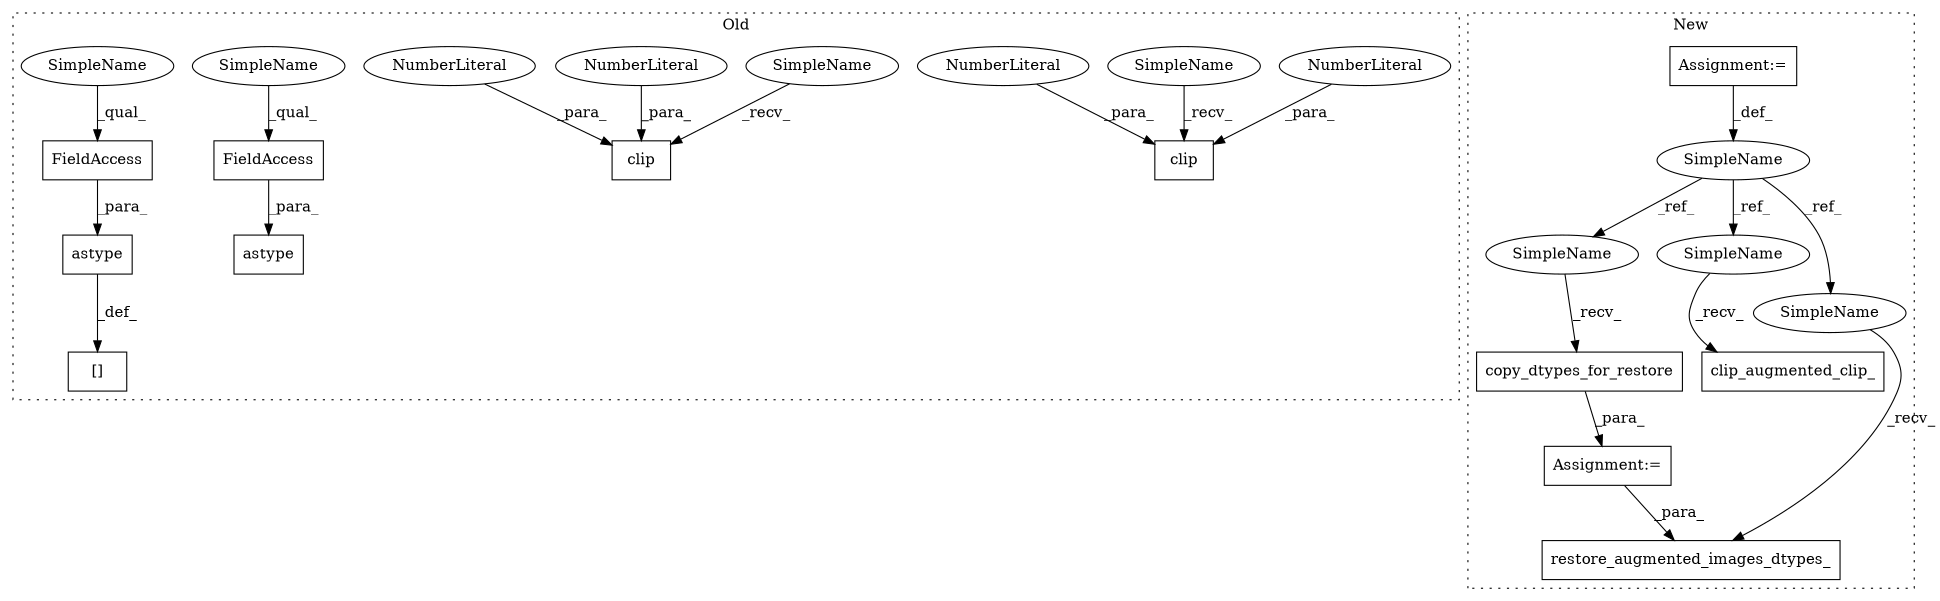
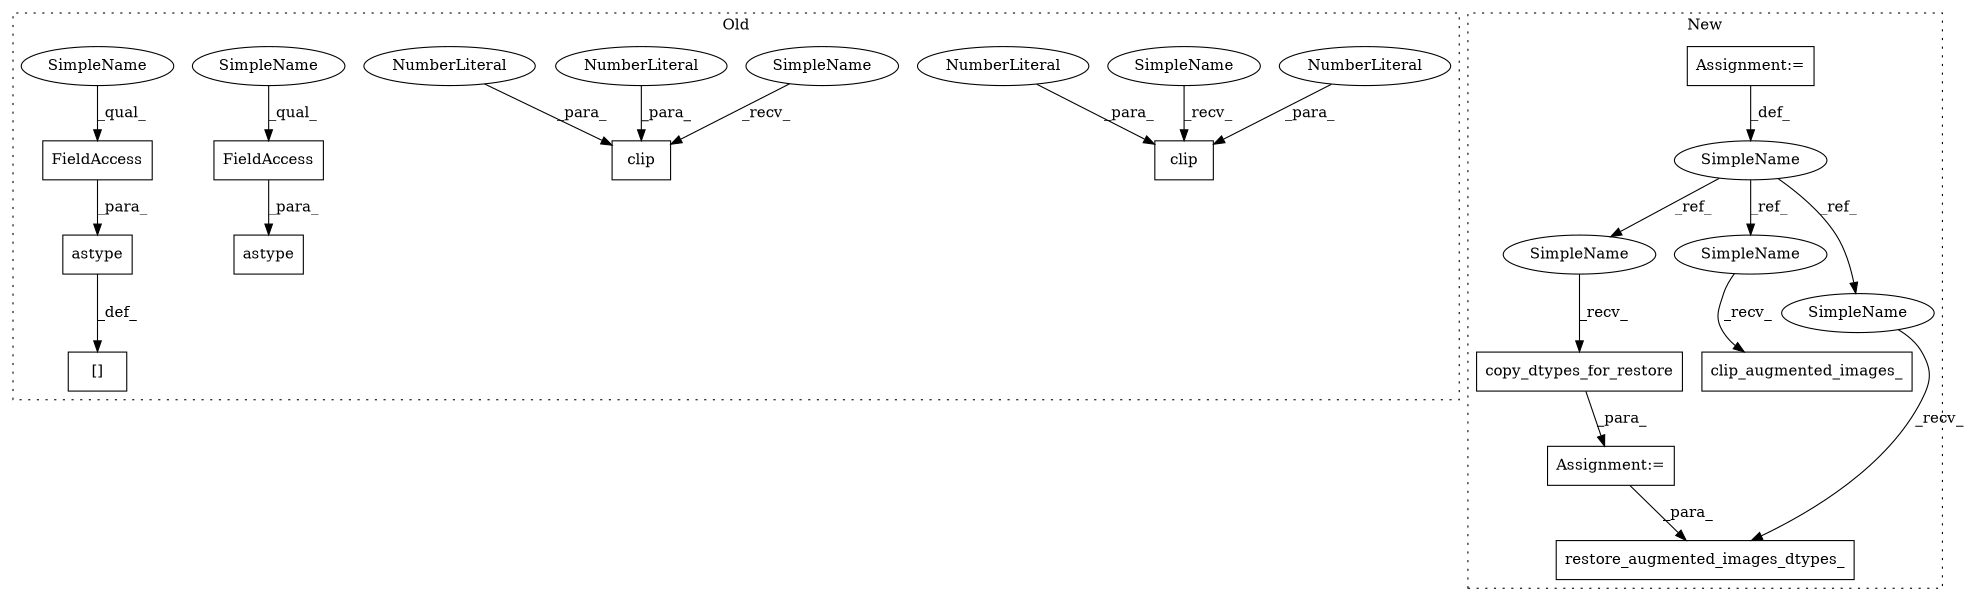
node "clip_augmented_clip_": label "clip_augmented_clip_" -> "clip_augmented_images_"
